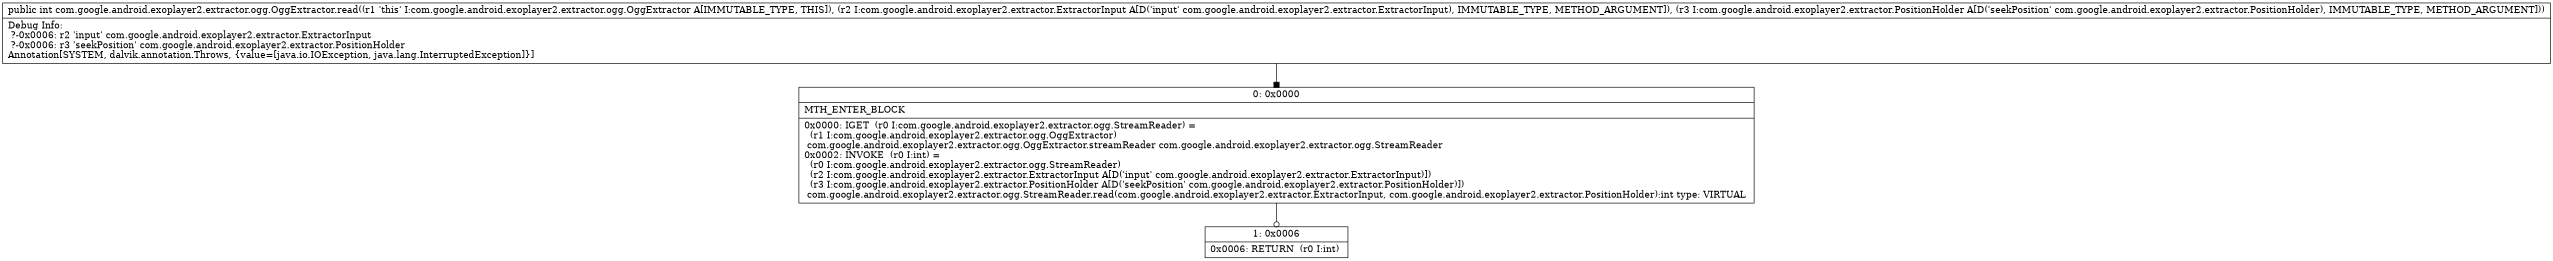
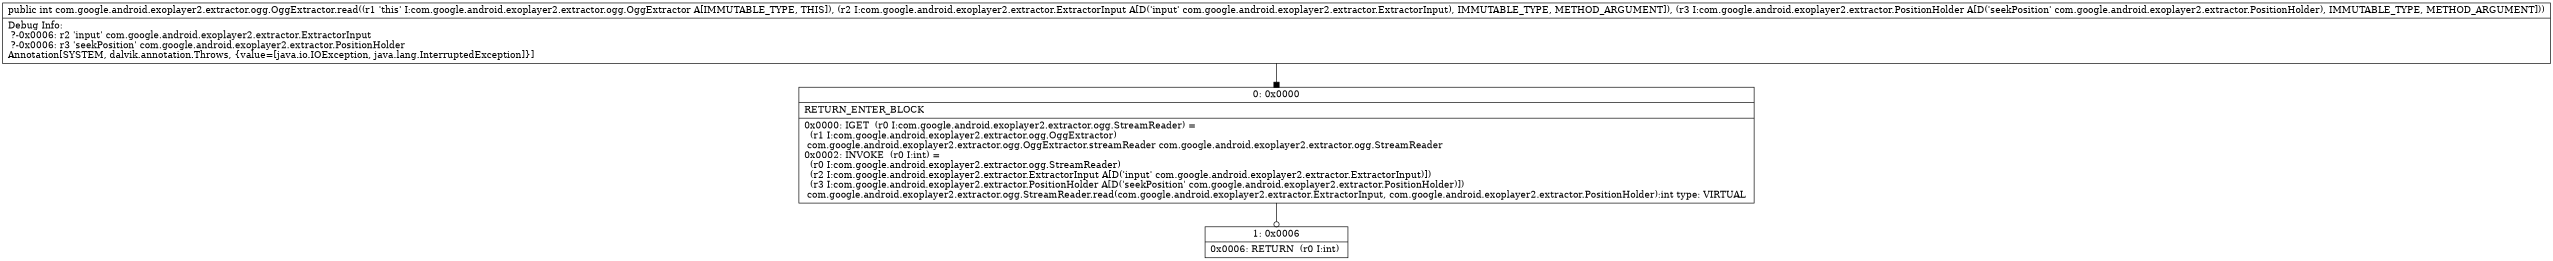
node "0: 0x0000": text "MTH_ENTER_BLOCK" -> "RETURN_ENTER_BLOCK"
